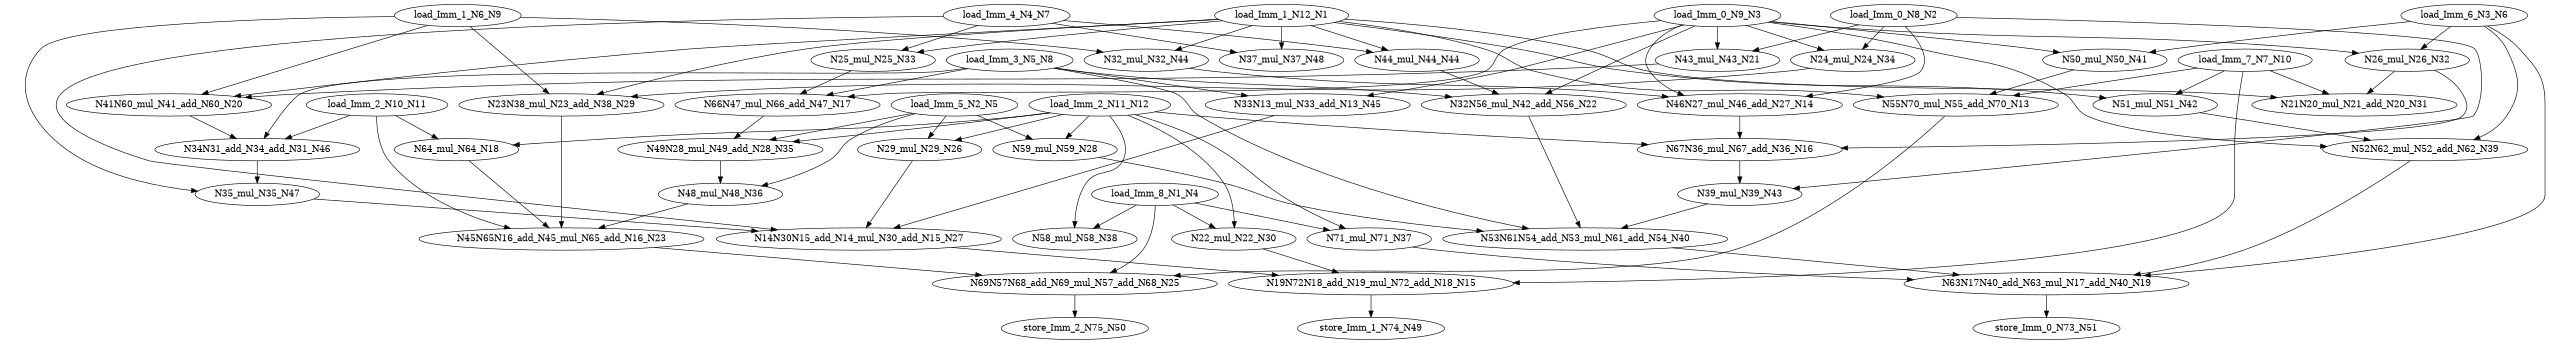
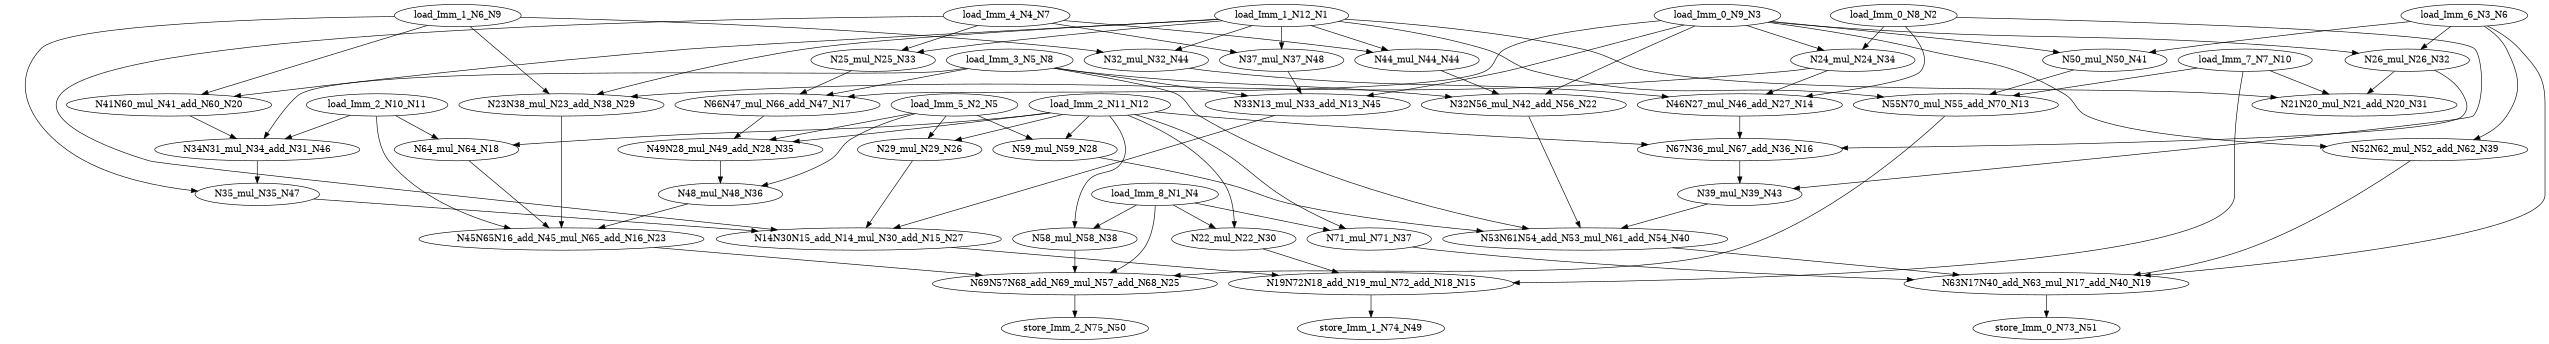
edge "load_Imm_0_N9_N3" -> "N46N27_mul_N46_add_N27_N14": now "N24_mul_N24_N34" -> "N46N27_mul_N46_add_N27_N14"
node "N43_mul_N43_N21": removed
edge "N37_mul_N37_N48" -> "N33N13_mul_N33_add_N13_N45": added
node "N51_mul_N51_N42": removed
node "N34N31_add_N34_add_N31_N46": label "N34N31_add_N34_add_N31_N46" -> "N34N31_mul_N34_add_N31_N46"
edge "N58_mul_N58_N38" -> "N69N57N68_add_N69_mul_N57_add_N68_N25": added
